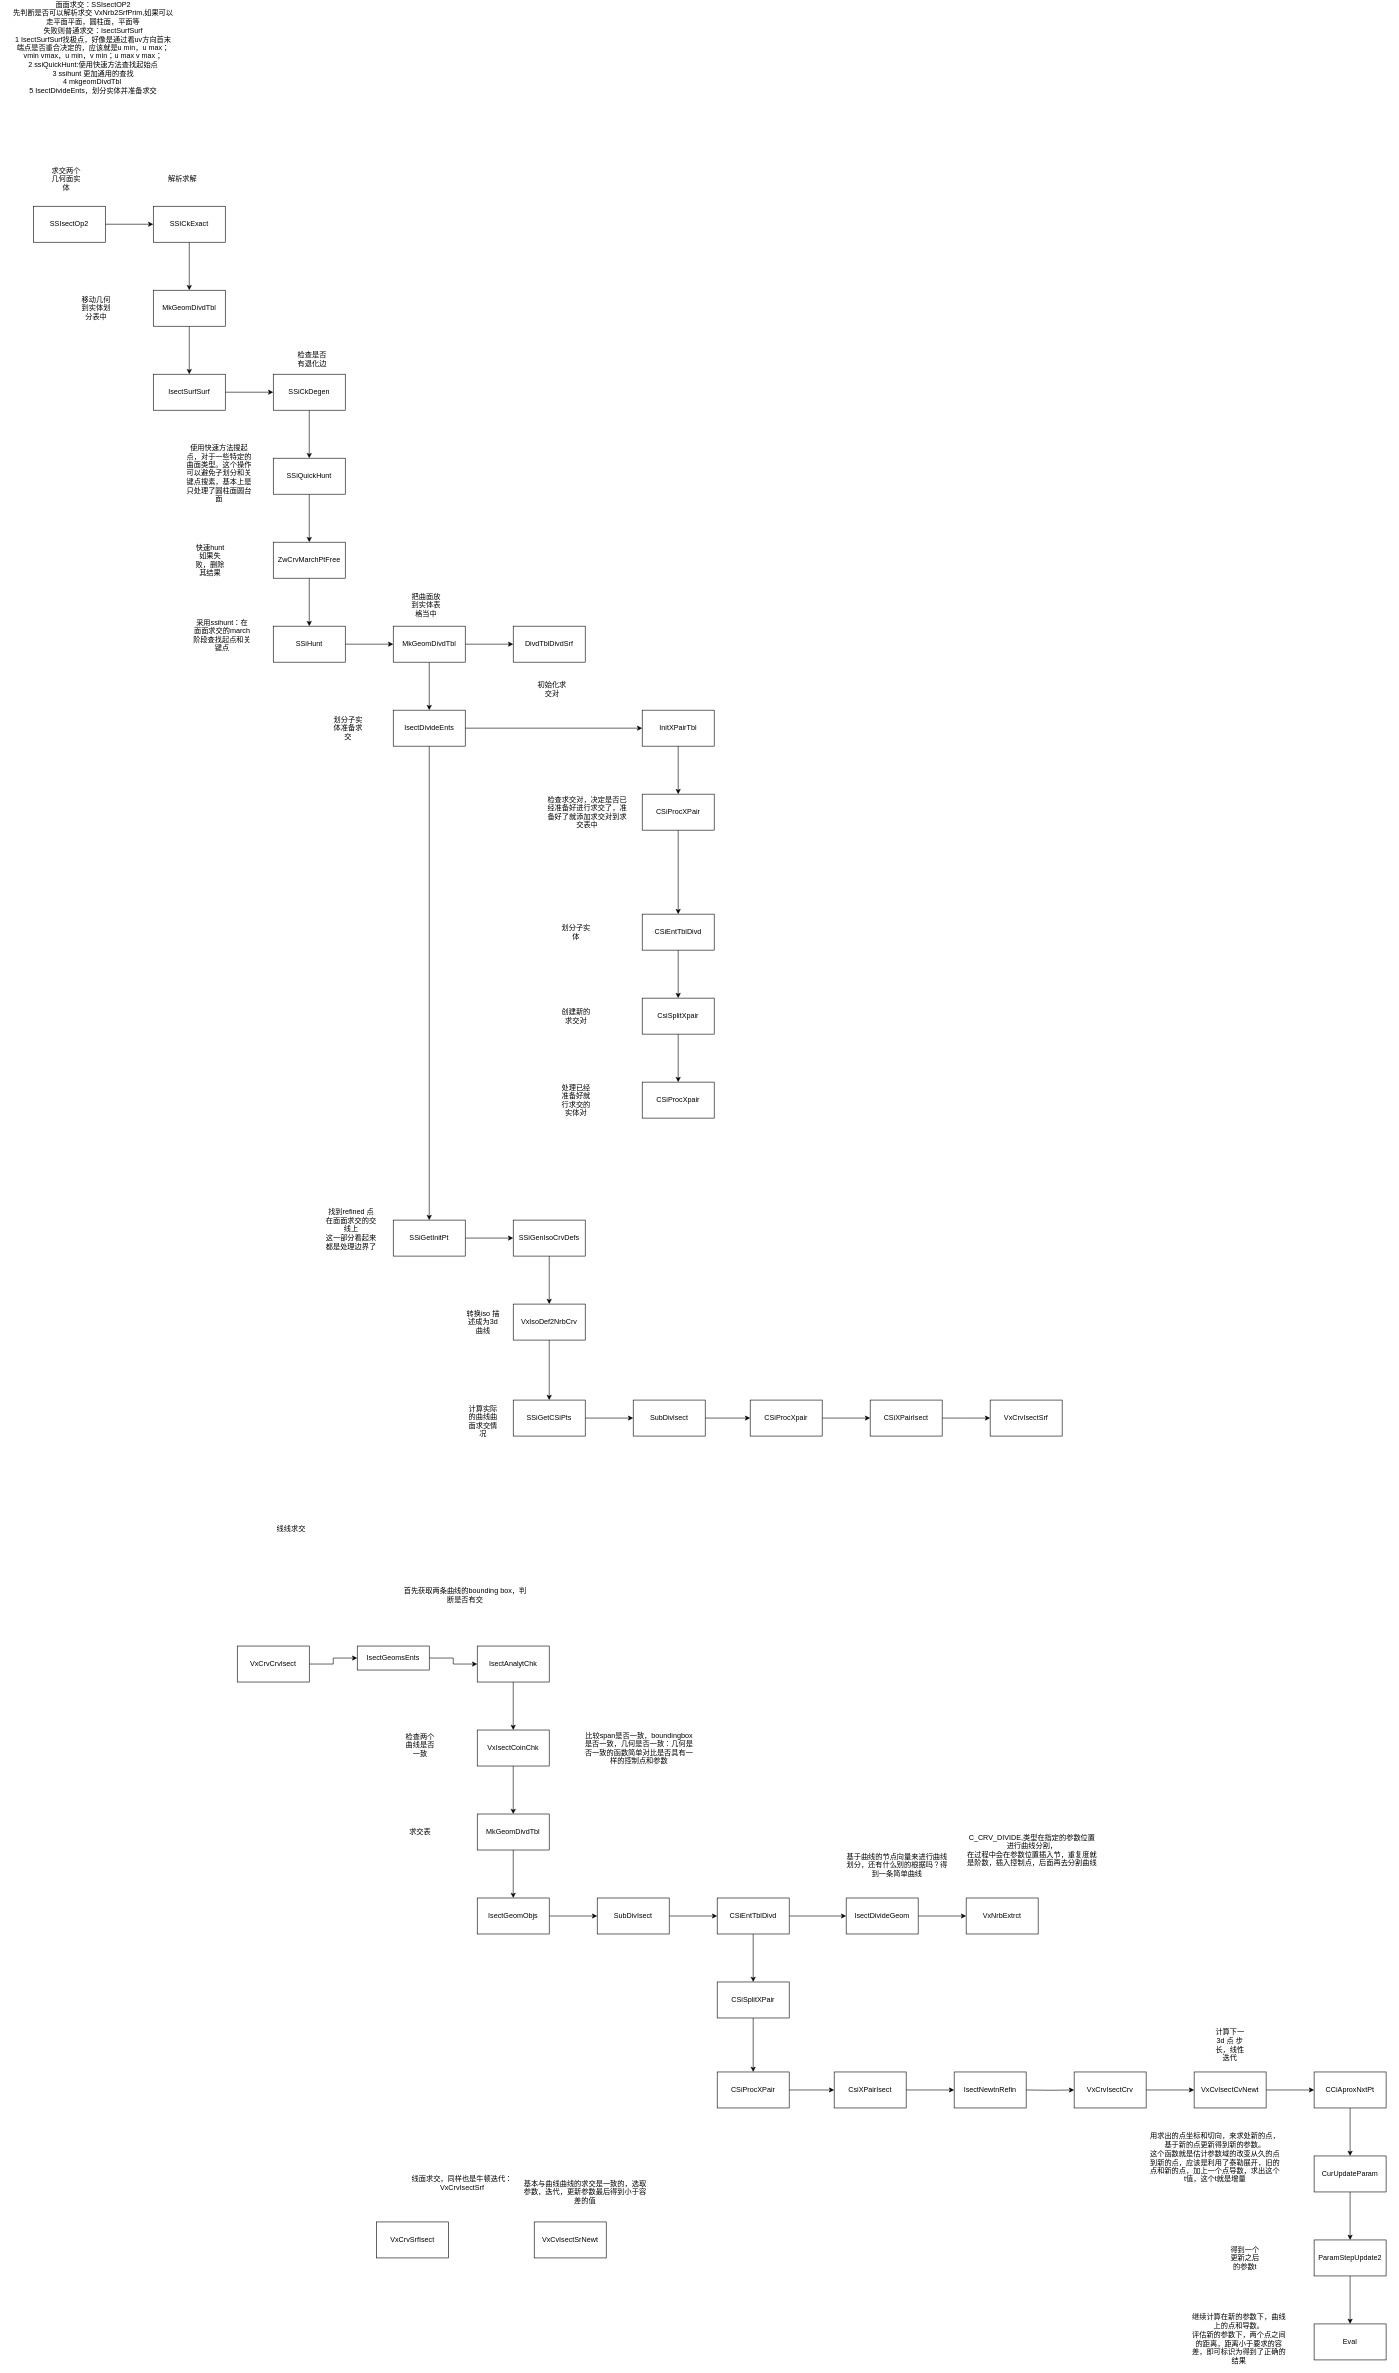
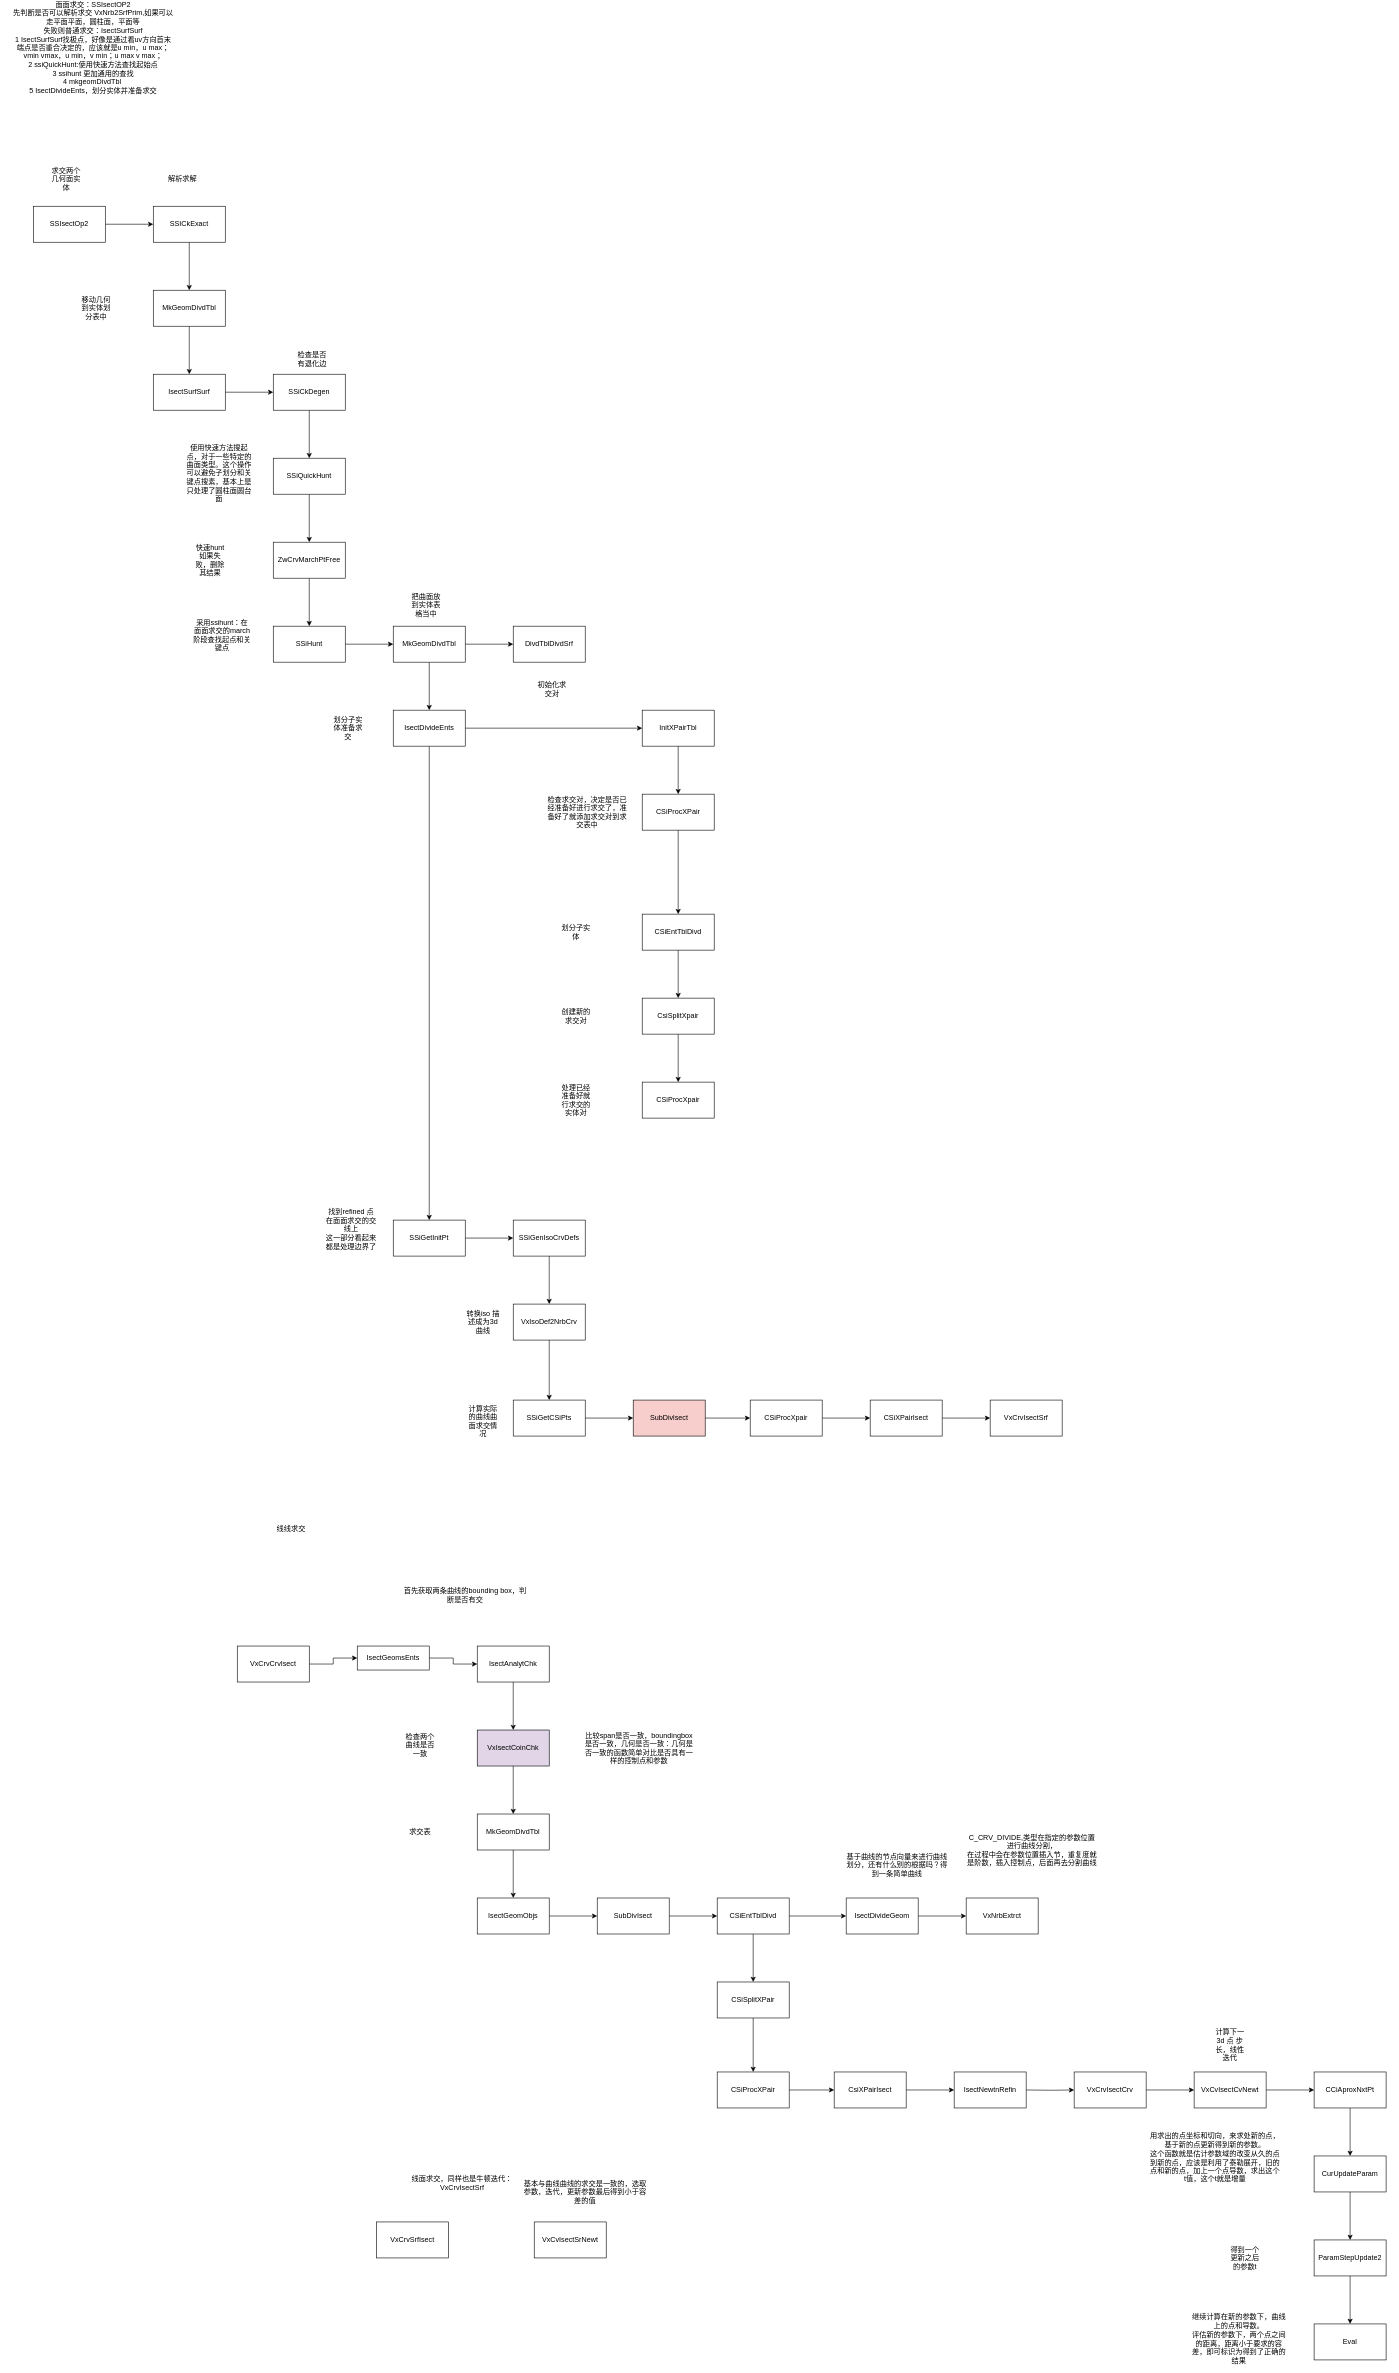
node "SubDivlsect": fillcolor #ffffff -> #f8cecc
node "VxIsectCoinChk": fillcolor #ffffff -> #e1d5e7
